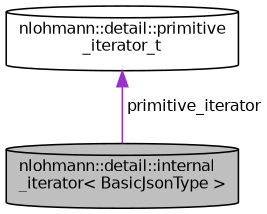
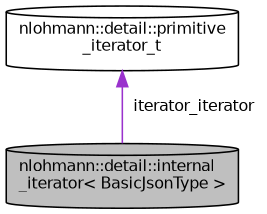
edge "nlohmann::detail::internal _iterator< BasicJsonType >" -> "nlohmann::detail::primitive _iterator_t": label " primitive_iterator" -> " iterator_iterator"
